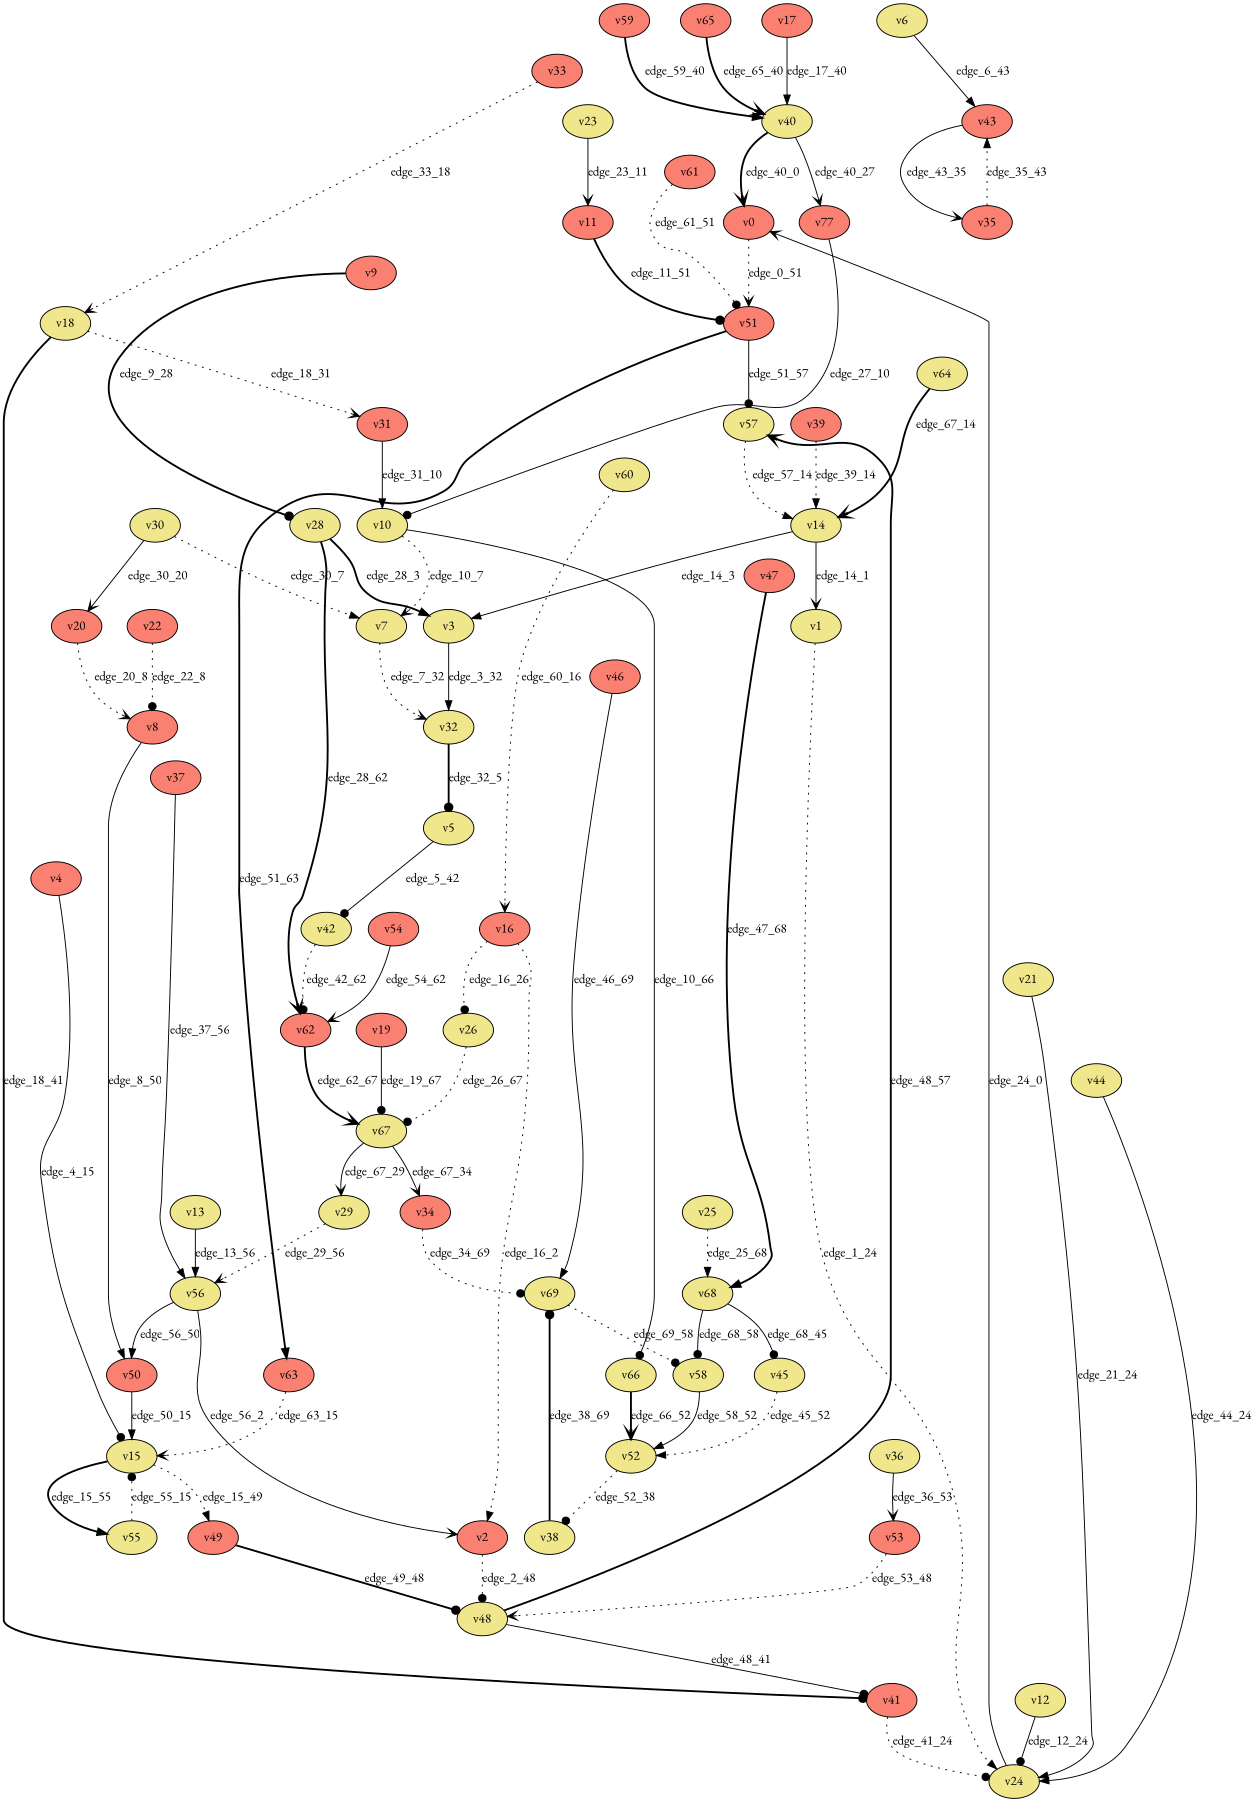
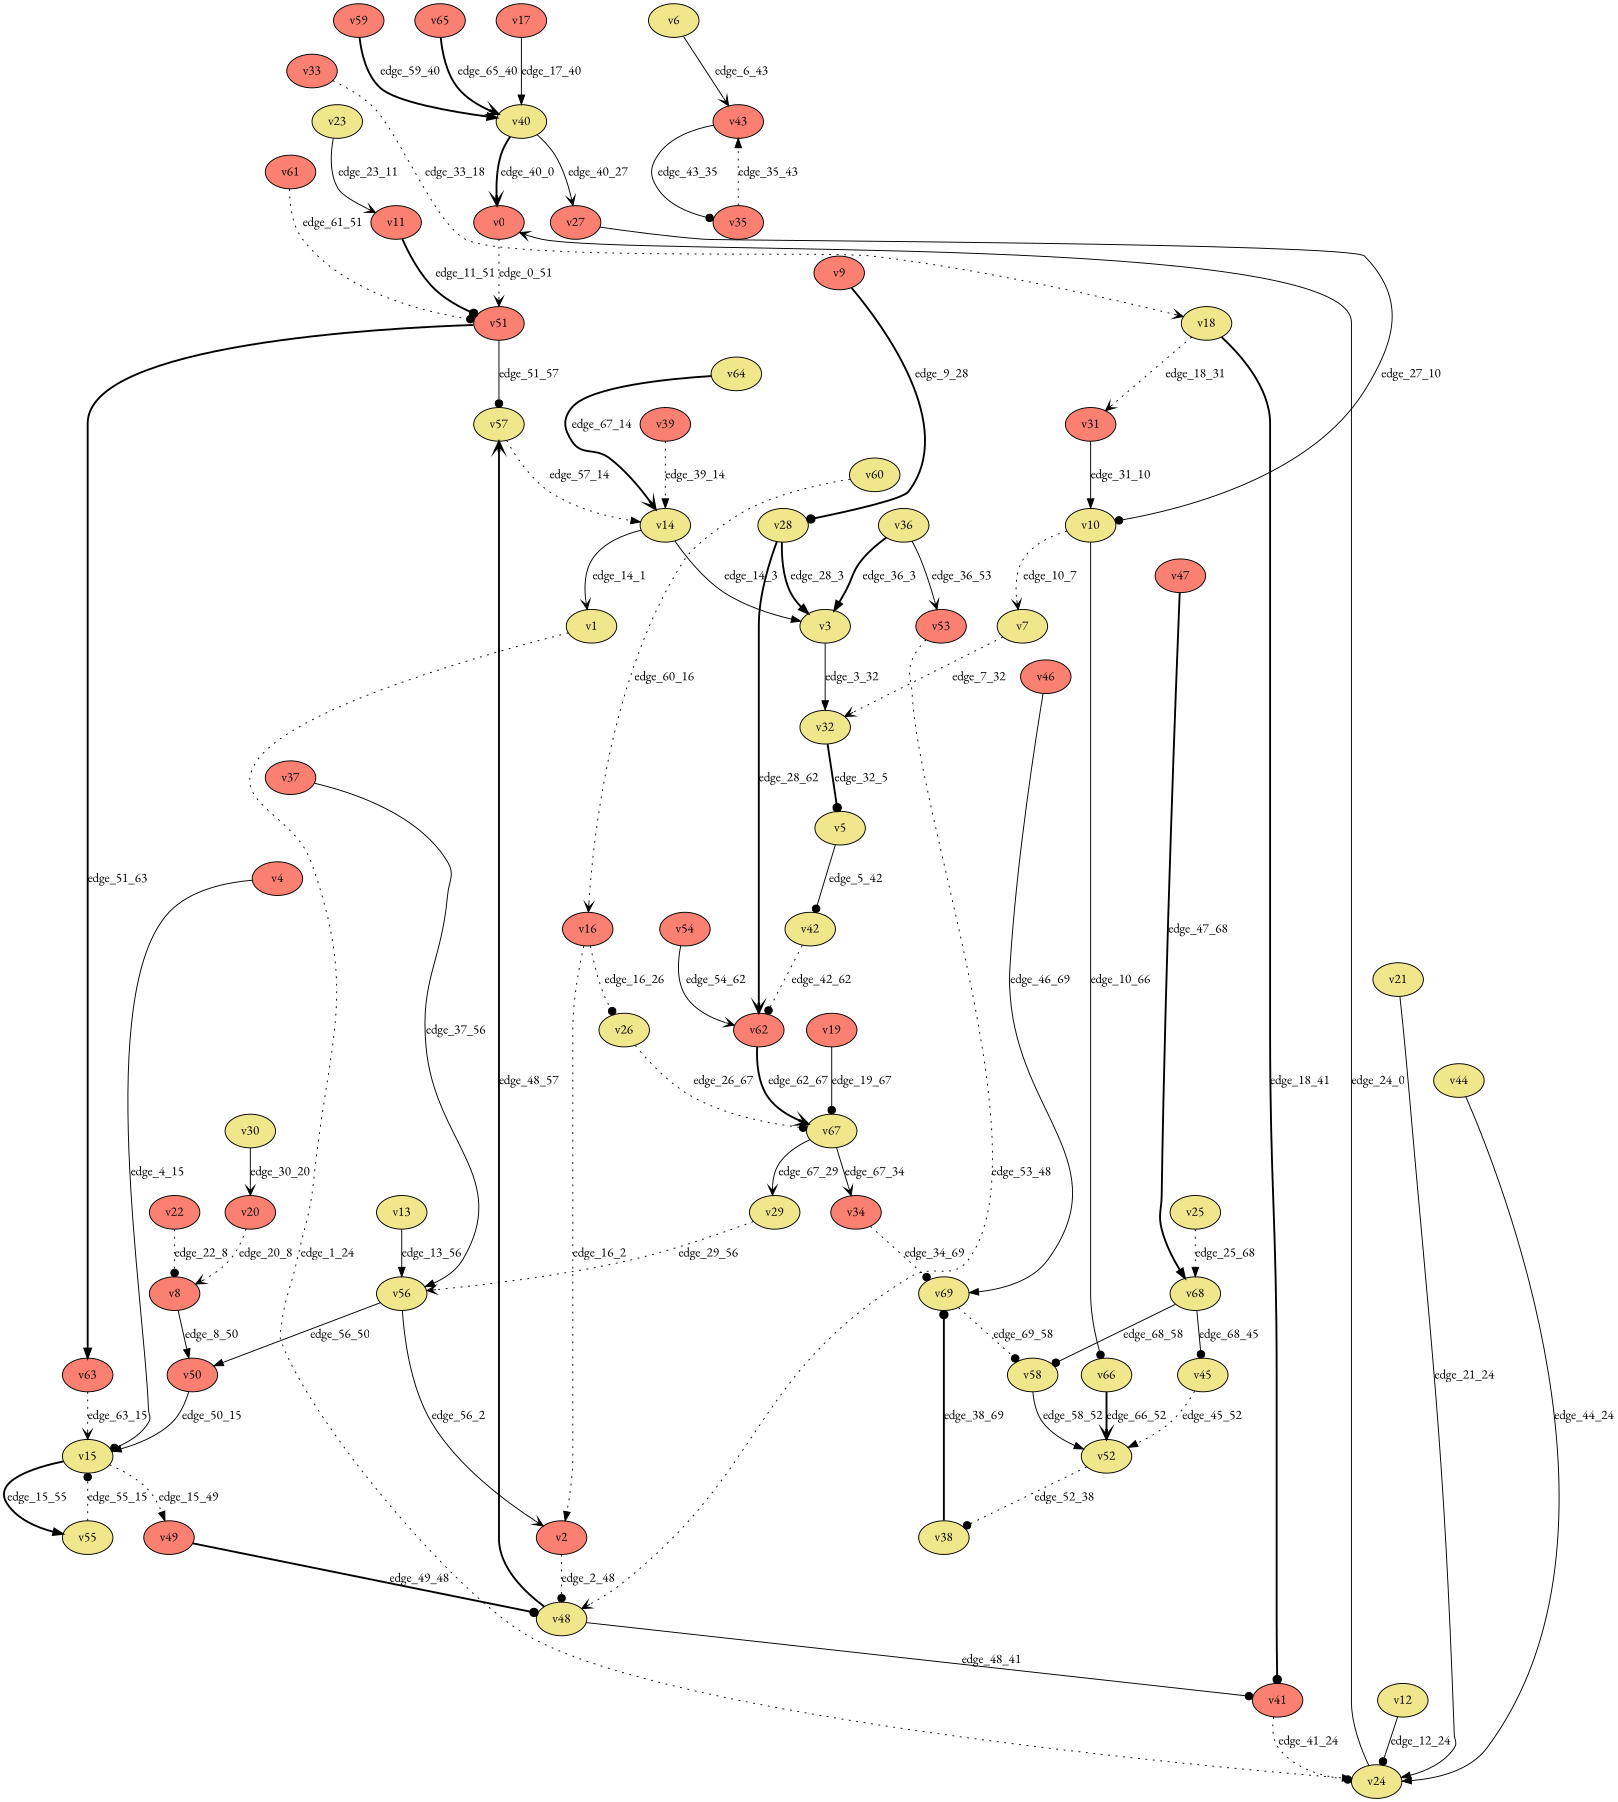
edge "v6" -> "v43": arrowhead normal -> vee
edge "v43" -> "v35": arrowhead vee -> dot
node "v77": label "v77" -> "v27"
edge "v36" -> "v3": added, label "edge_36_3"
edge "v30" -> "v7": removed, label "edge_30_7"
